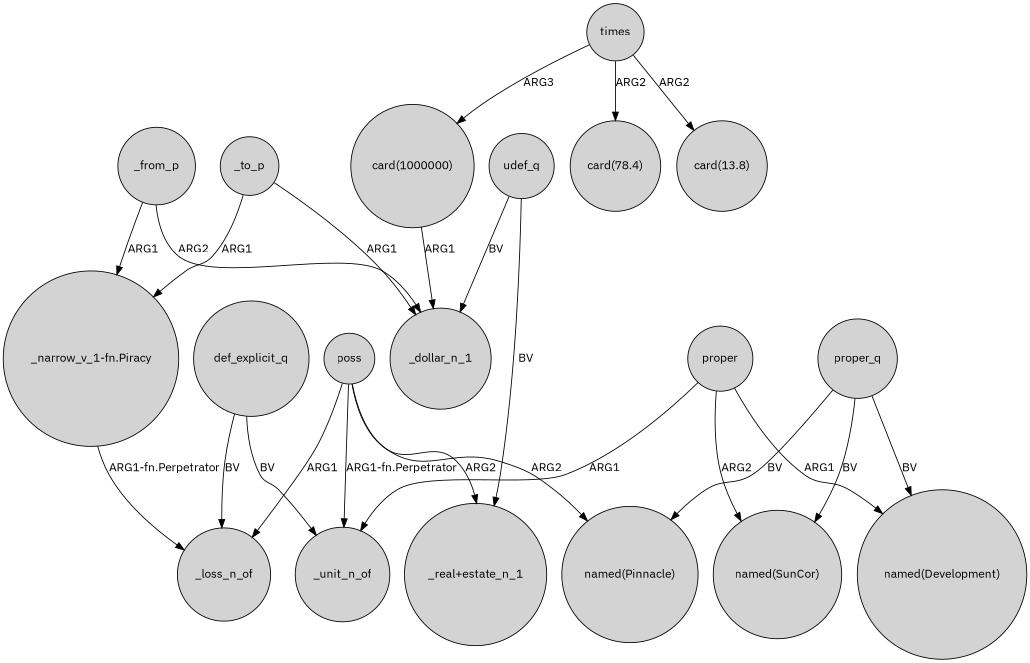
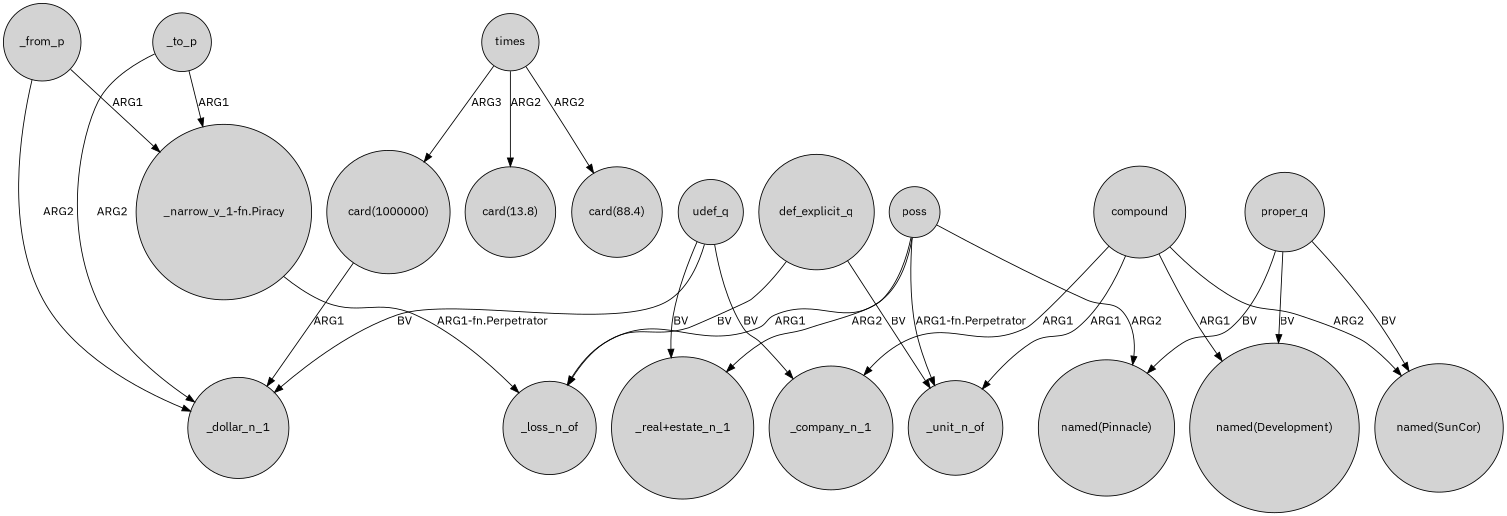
node "card(78.4)": label "card(78.4)" -> "card(88.4)"
edge "_to_p" -> "_dollar_n_1": label "ARG1" -> "ARG2"
node "proper": label "proper" -> "compound"
node "_company_n_1": added
